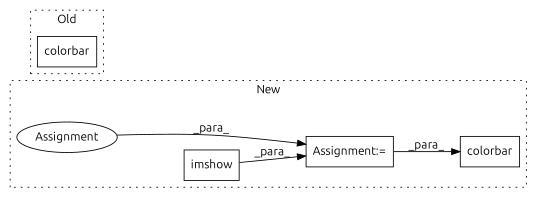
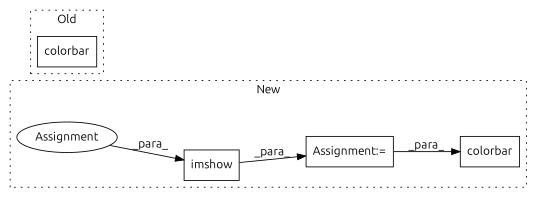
edge "Assignment" -> "Assignment:=": now "Assignment" -> "imshow"
